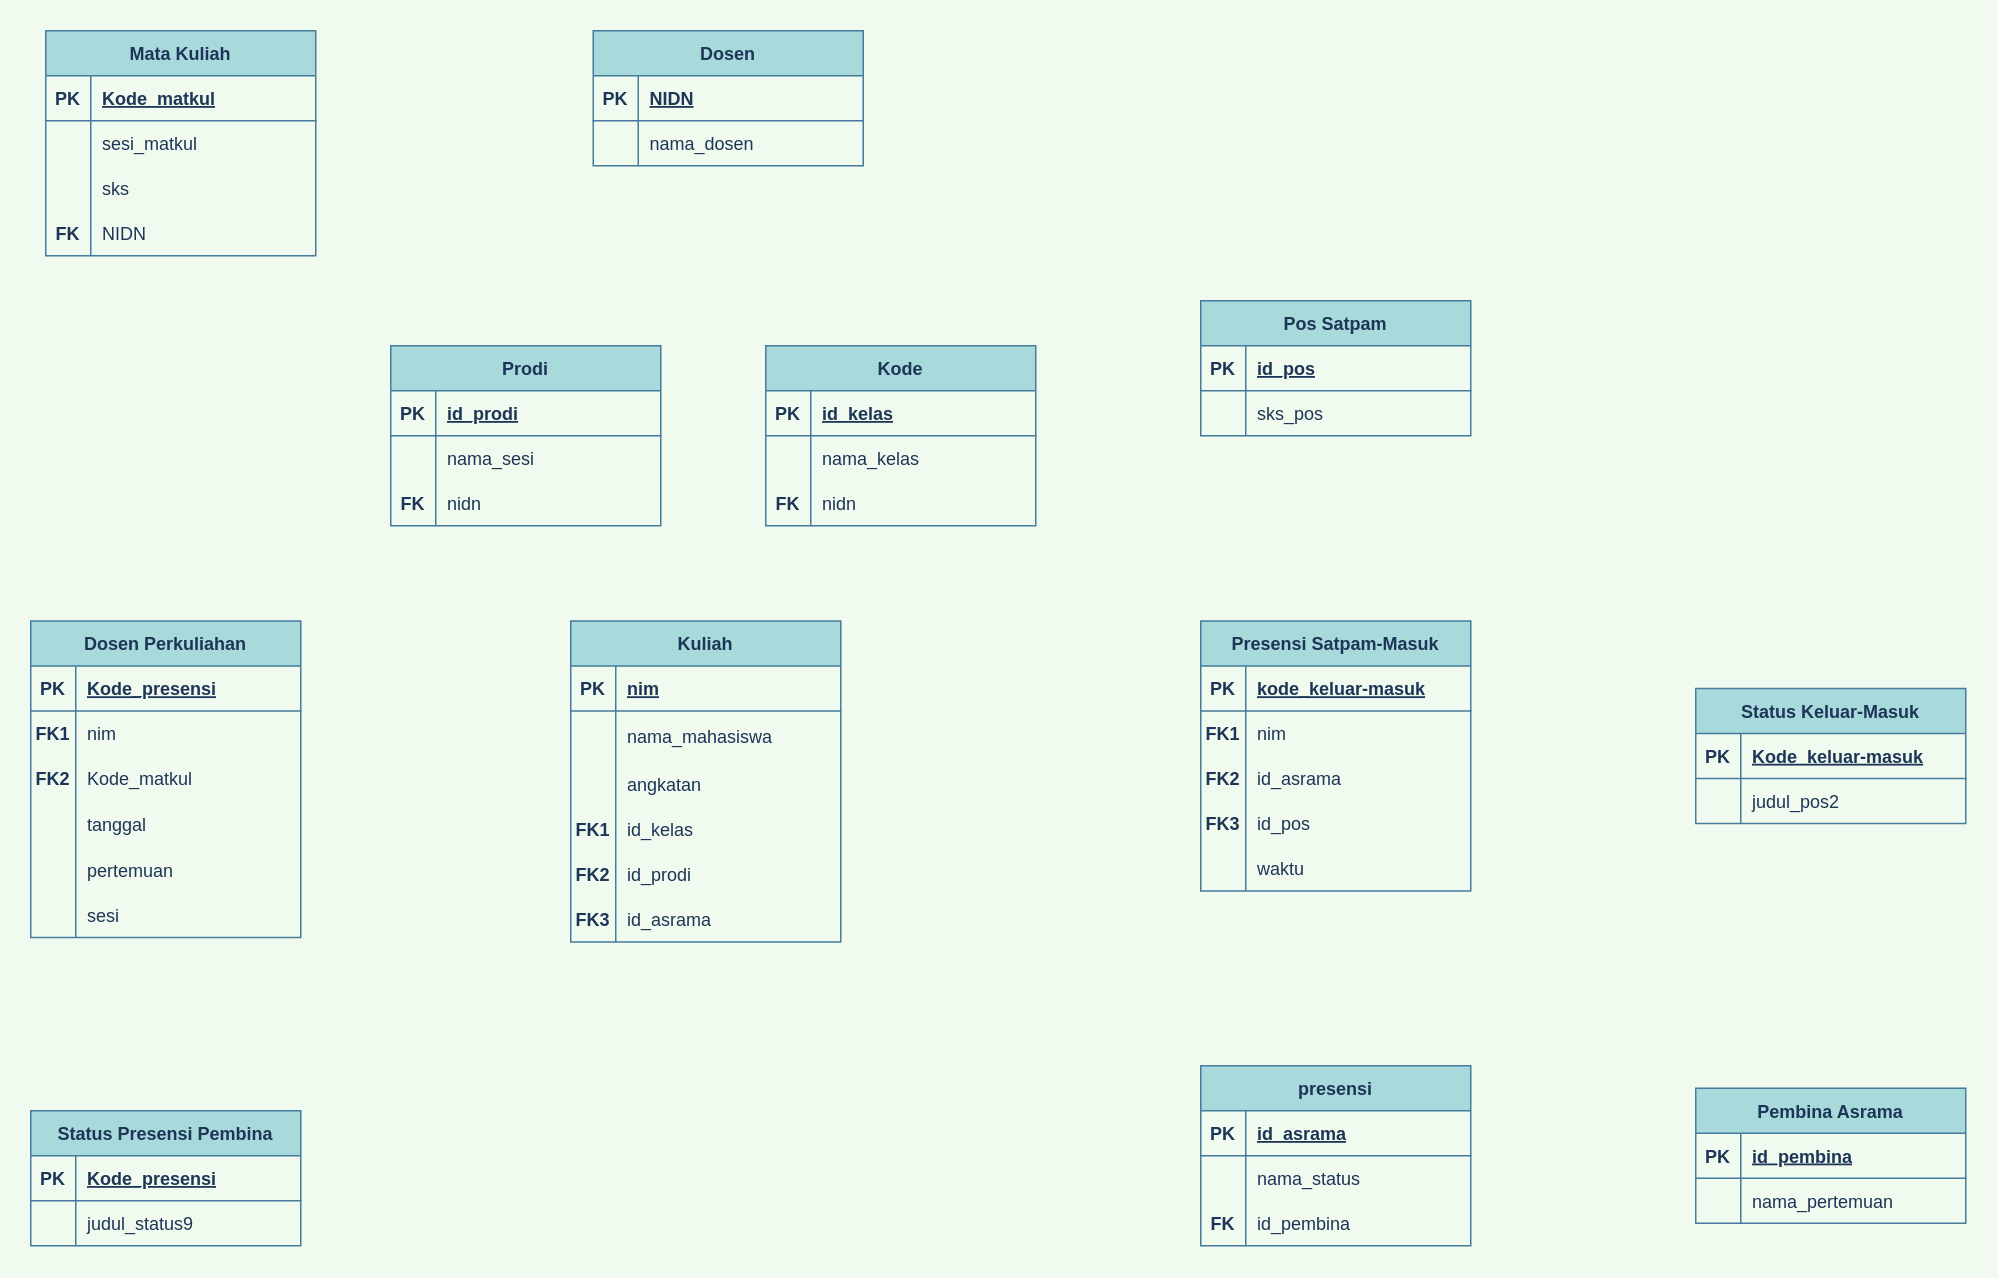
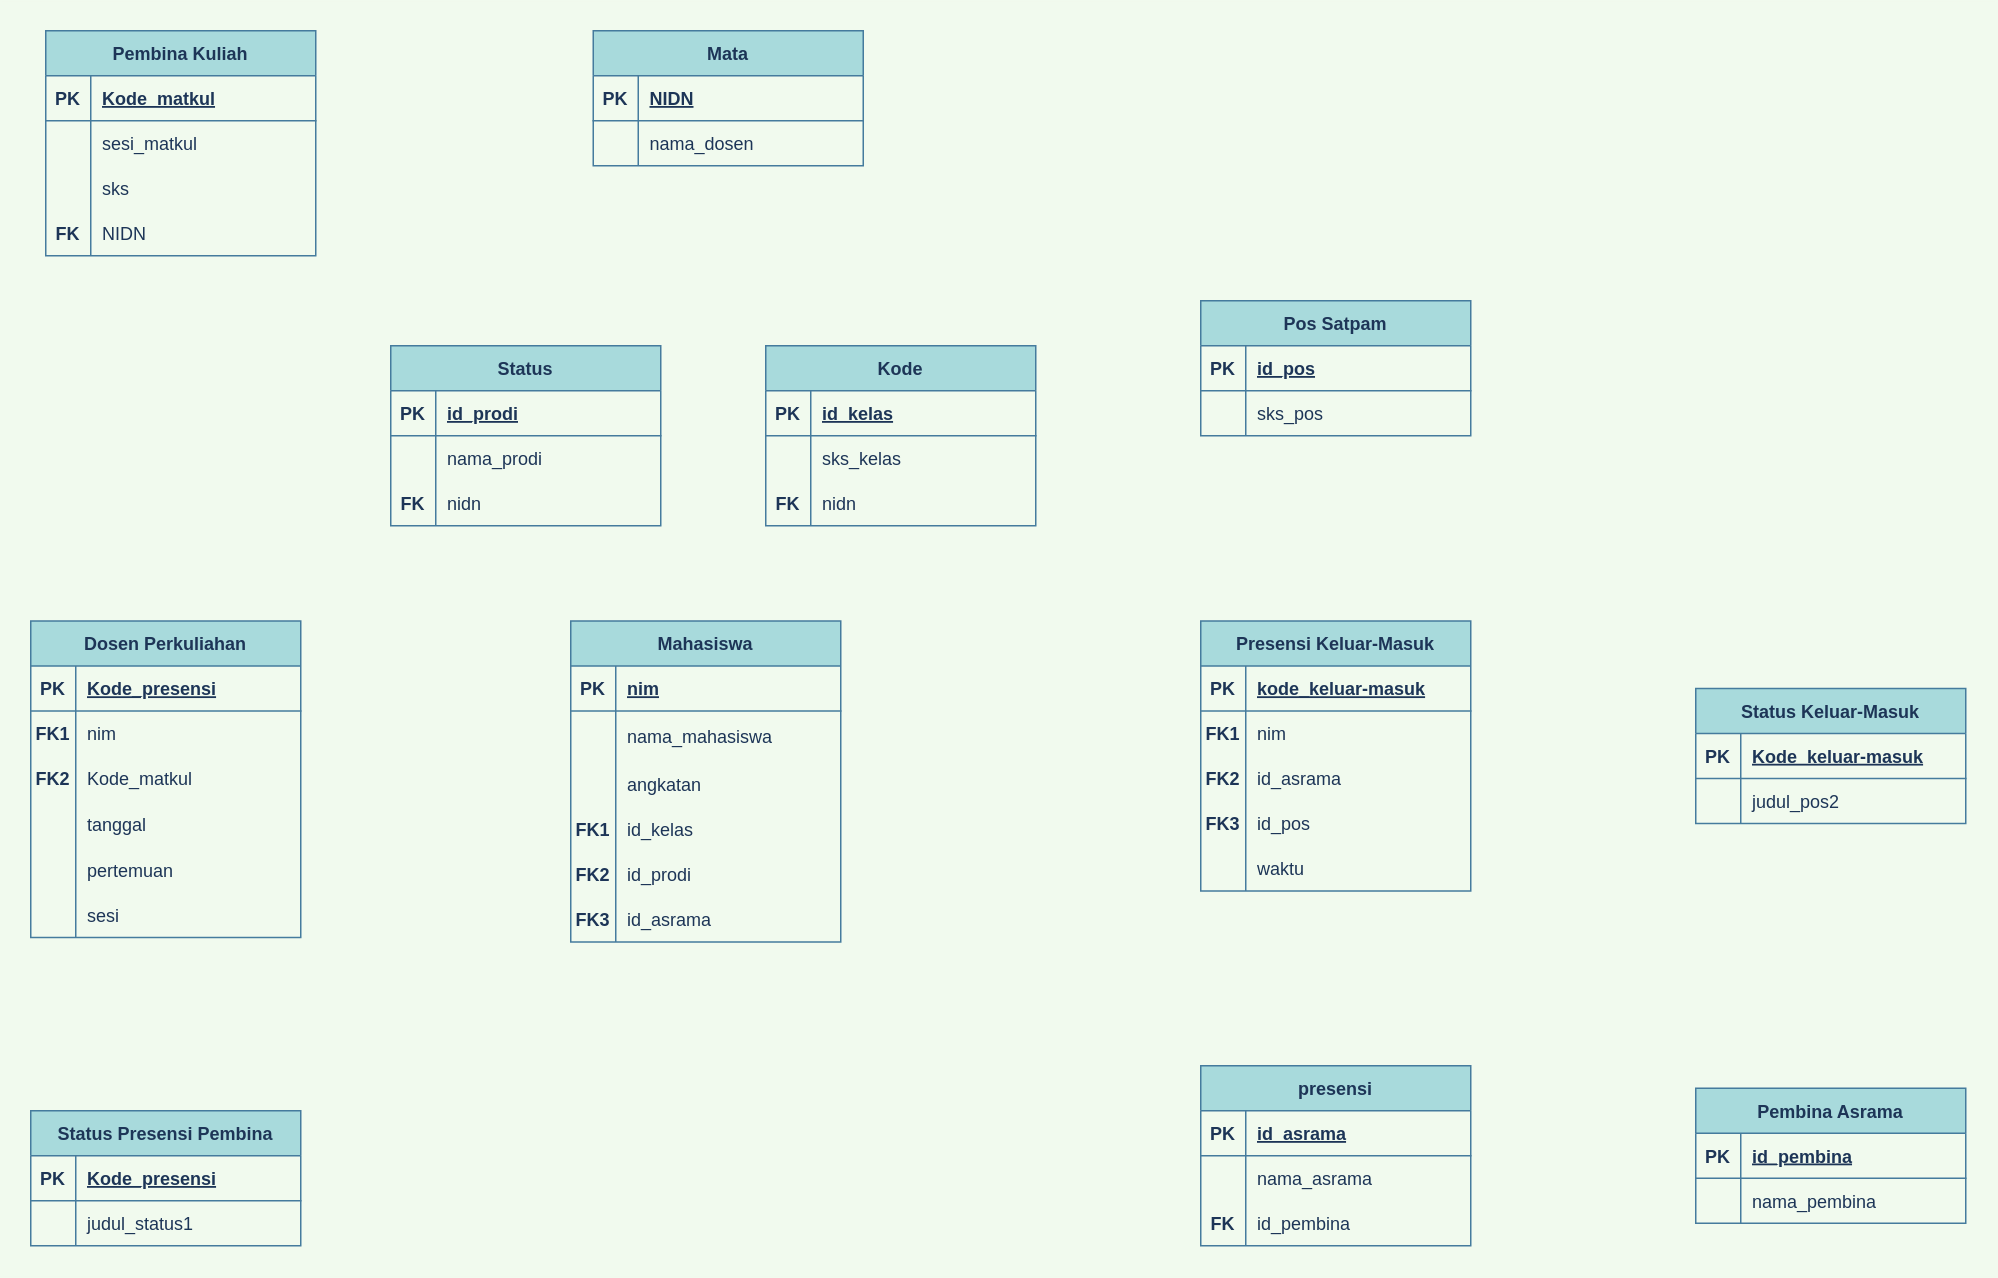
node "Mata Kuliah": label "Mata Kuliah" -> "Pembina Kuliah"
node "Dosen": label "Dosen" -> "Mata"
node "Prodi": label "Prodi" -> "Status"
node "nama_sesi": label "nama_sesi" -> "nama_prodi"
node "nama_kelas": label "nama_kelas" -> "sks_kelas"
node "Kuliah": label "Kuliah" -> "Mahasiswa"
node "Presensi Satpam-Masuk": label "Presensi Satpam-Masuk" -> "Presensi Keluar-Masuk"
node "nama_status": label "nama_status" -> "nama_asrama"
node "nama_pertemuan": label "nama_pertemuan" -> "nama_pembina"
node "judul_status9": label "judul_status9" -> "judul_status1"
